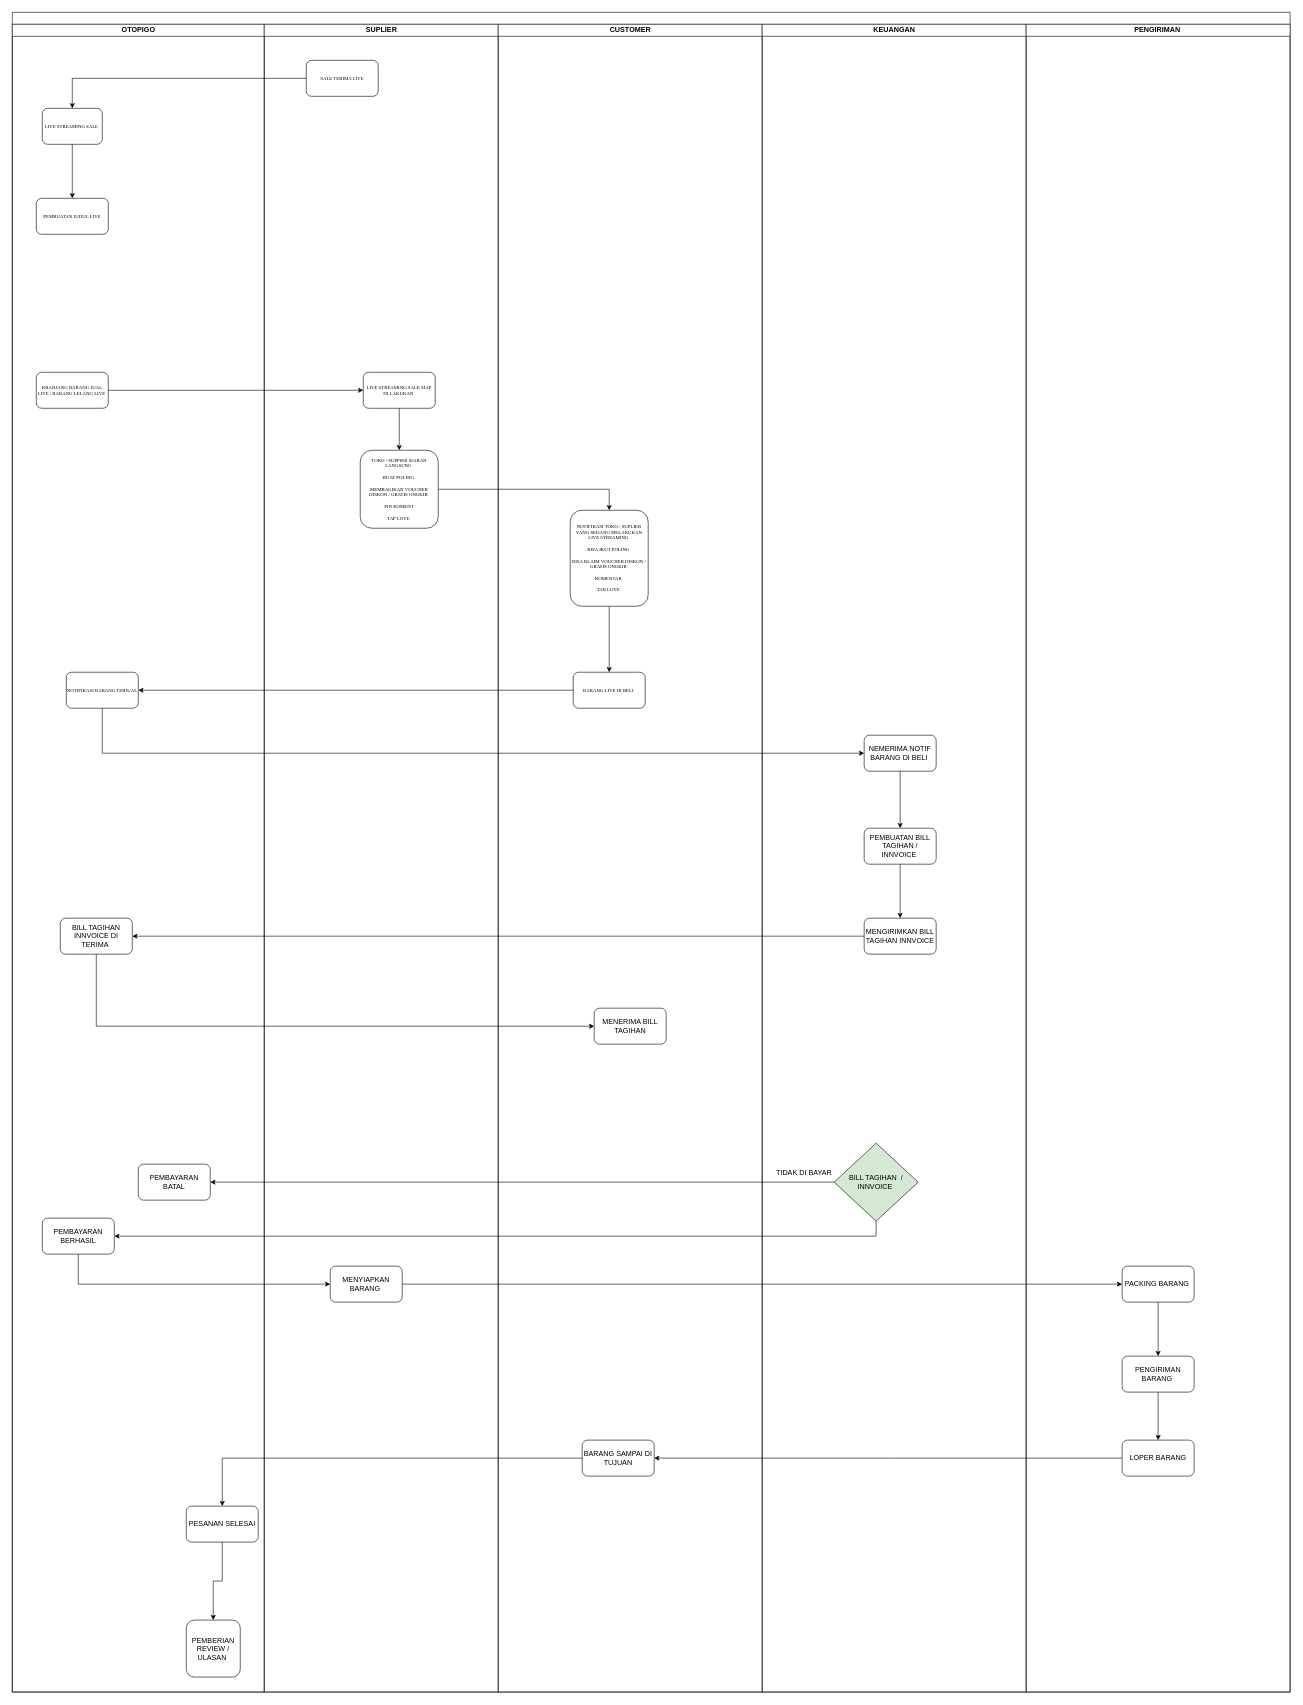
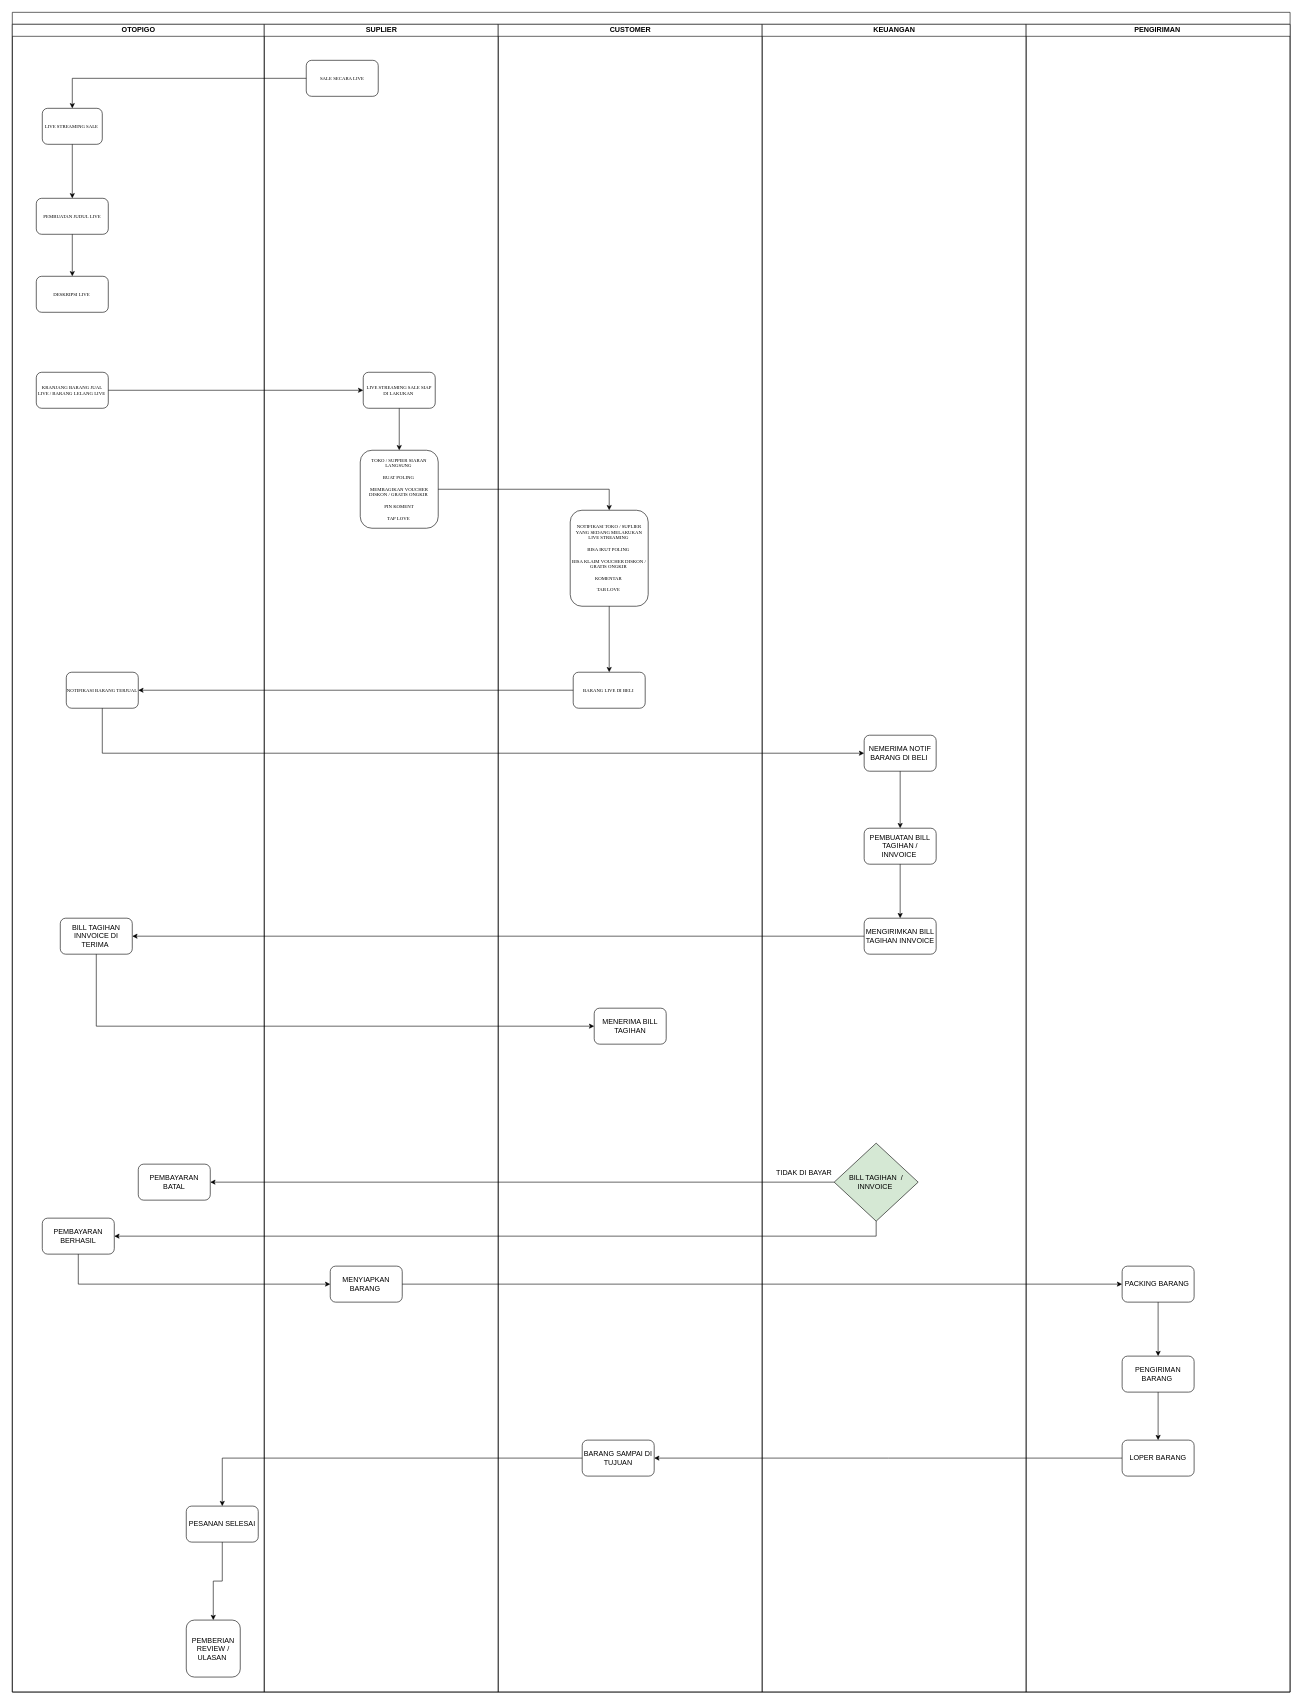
node "SALE TERIMA LIVE": label "SALE TERIMA LIVE" -> "SALE SECARA LIVE"
edge "PEMBUATAN JUDUL LIVE" -> "DESKRIPSI LIVE": added
node "DESKRIPSI LIVE": added
